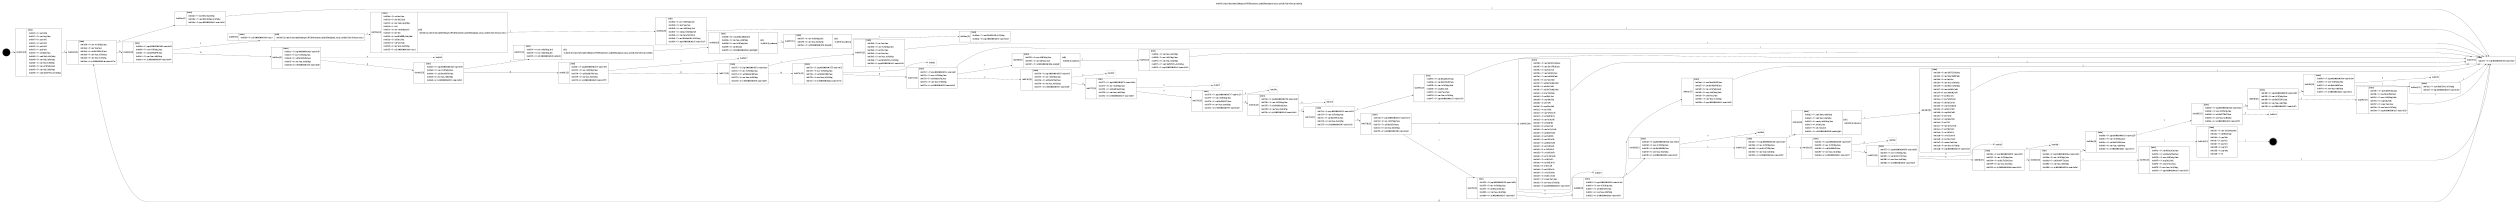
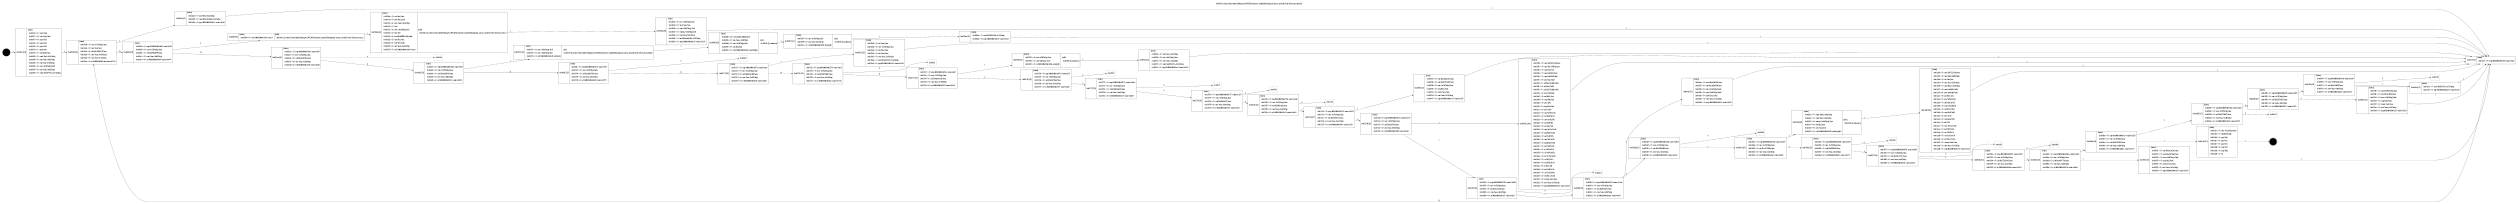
edge "0x401747 [25]" -> "0x401e15 [5]": now "0x401ba6 [12]" -> "0x401e15 [5]"
